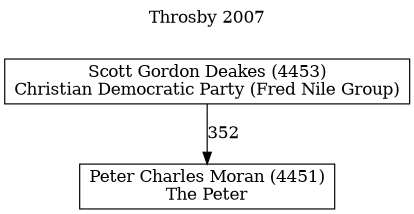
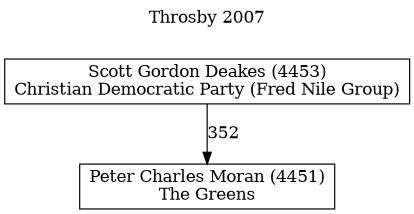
node "Peter Charles Moran (4451) The Peter": label "Peter Charles Moran (4451) The Peter" -> "Peter Charles Moran (4451) The Greens"
